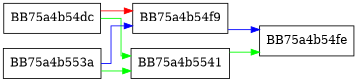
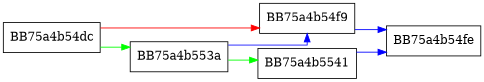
edge "BB75a4b54dc" -> "BB75a4b5541": now "BB75a4b54dc" -> "BB75a4b553a"
edge "BB75a4b5541" -> "BB75a4b54fe": color green -> blue
